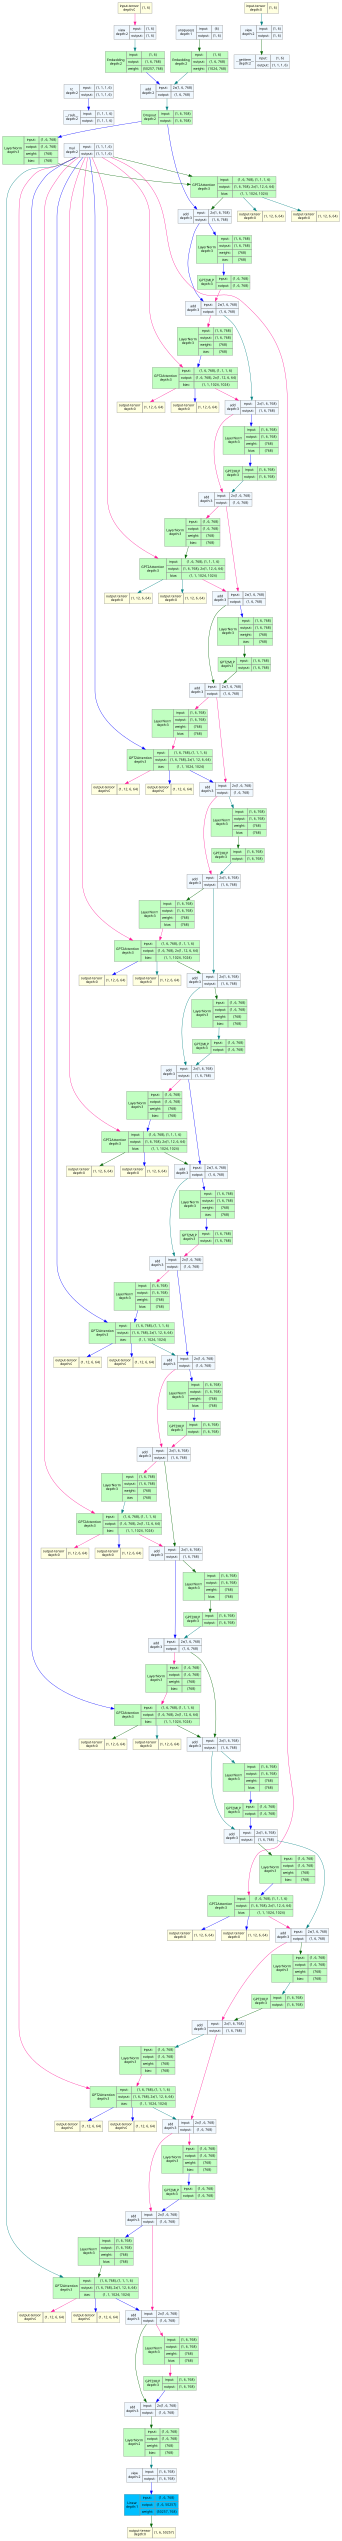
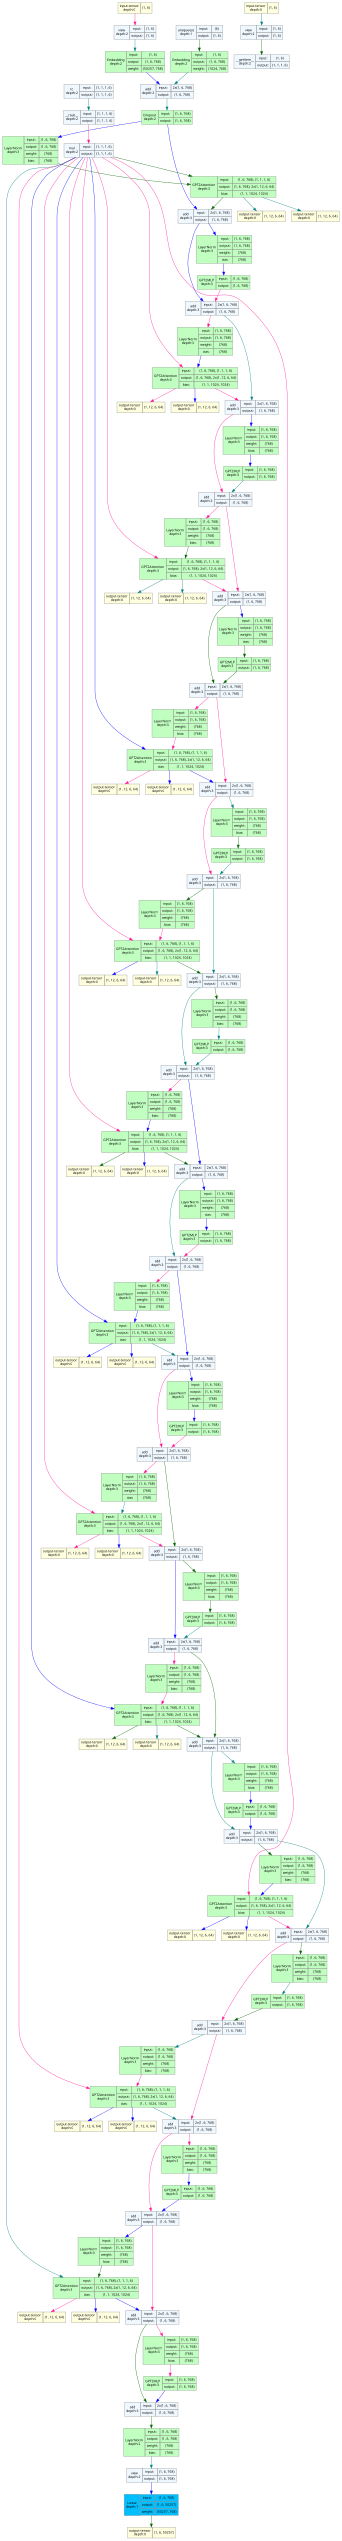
edge "to" -> "__rsub__": color blue -> teal
edge "__rsub__" -> "mul": added
